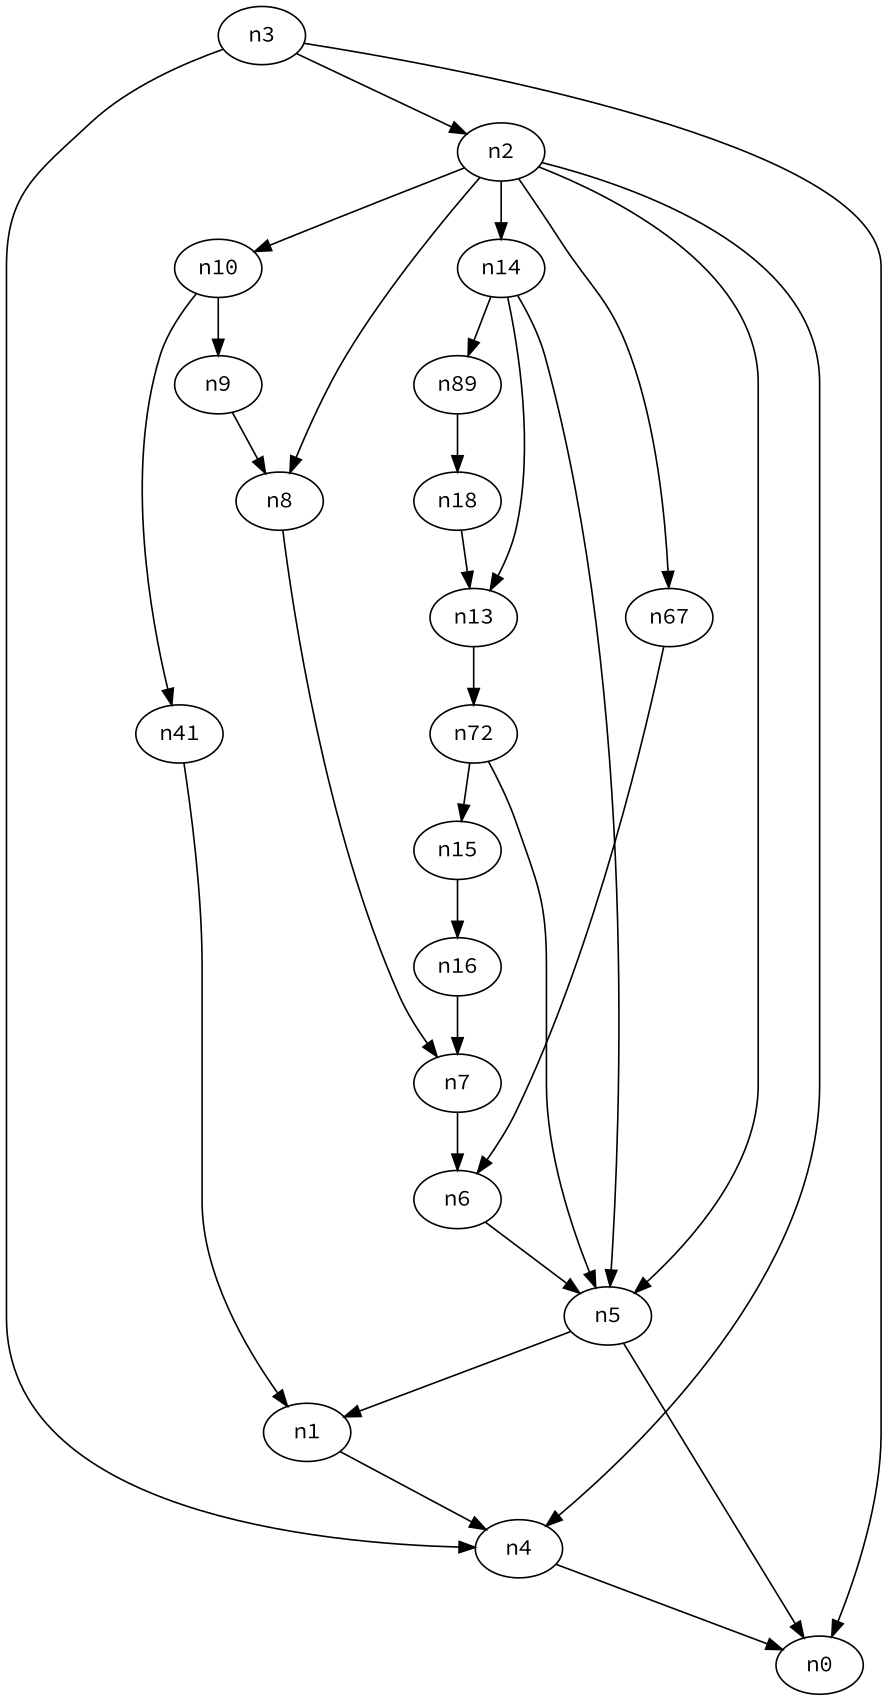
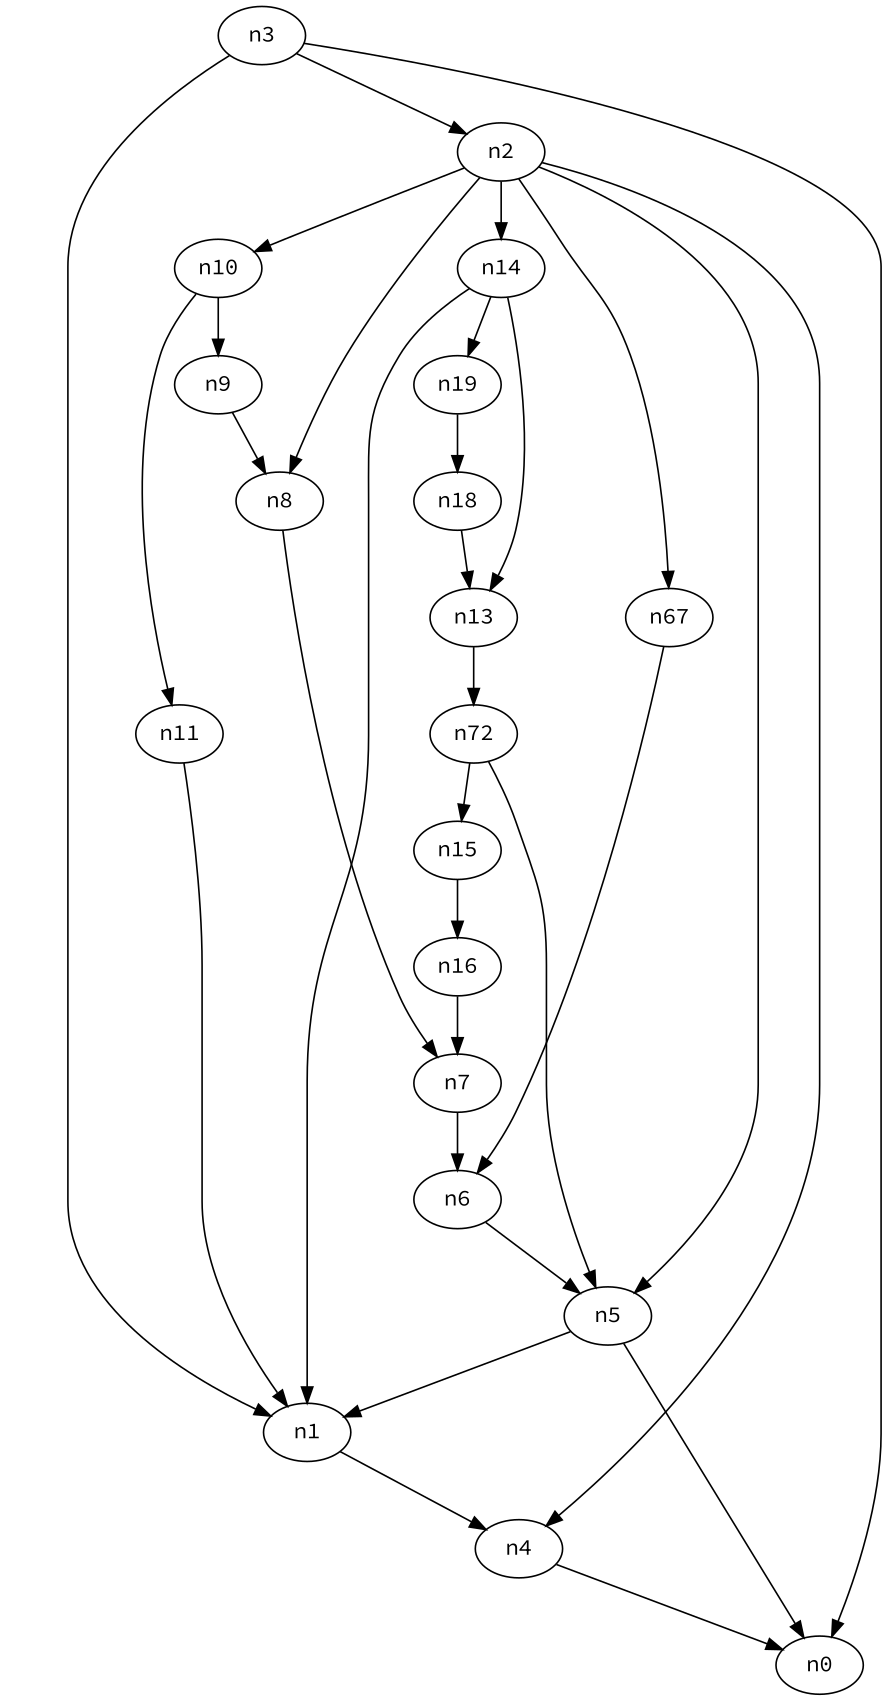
node "n89": label "n89" -> "n19"
node "n41": label "n41" -> "n11"
edge "n14" -> "n5": now "n14" -> "n1"
edge "n3" -> "n4": now "n3" -> "n1"
